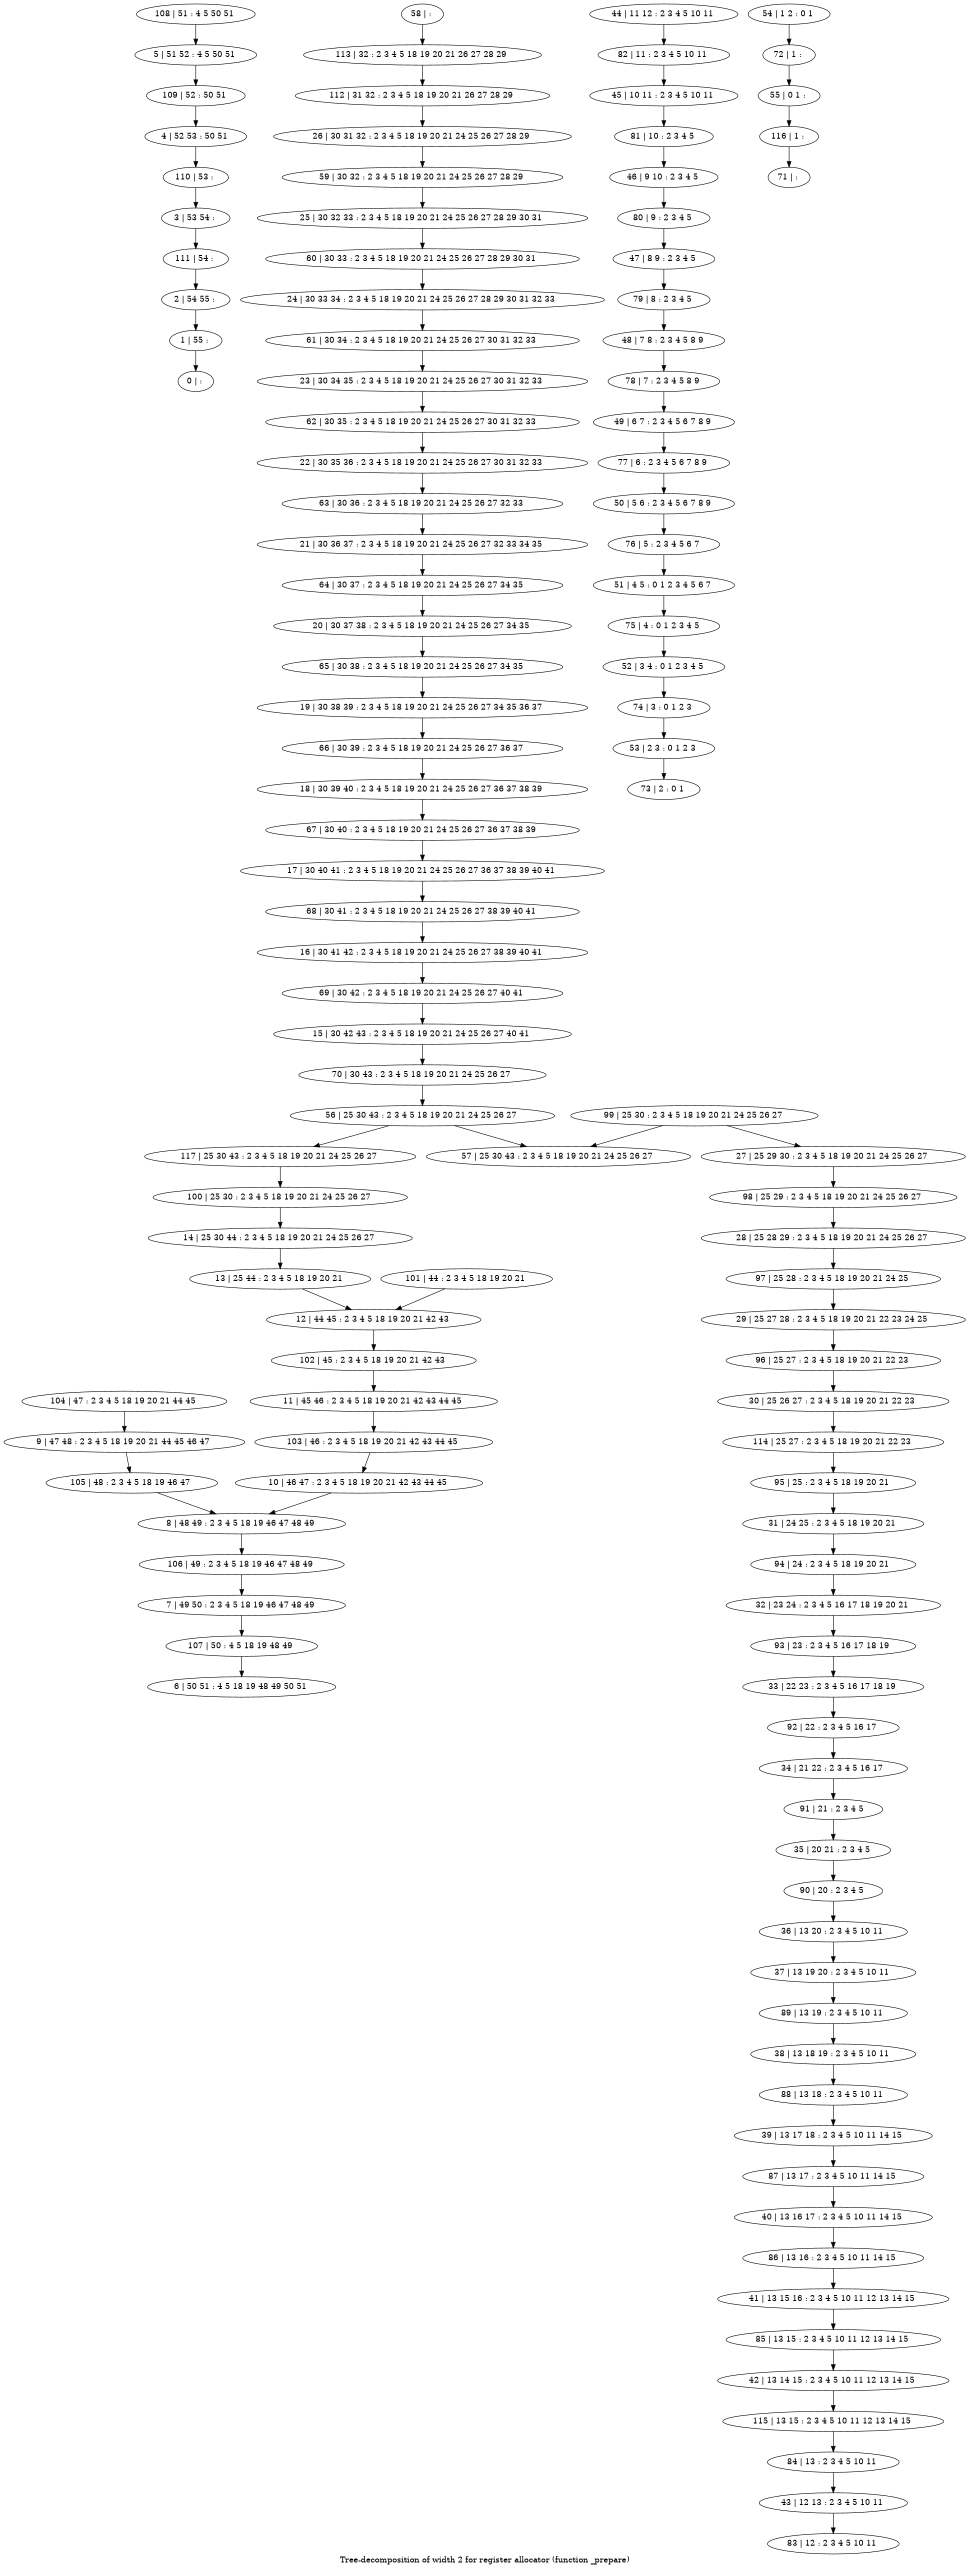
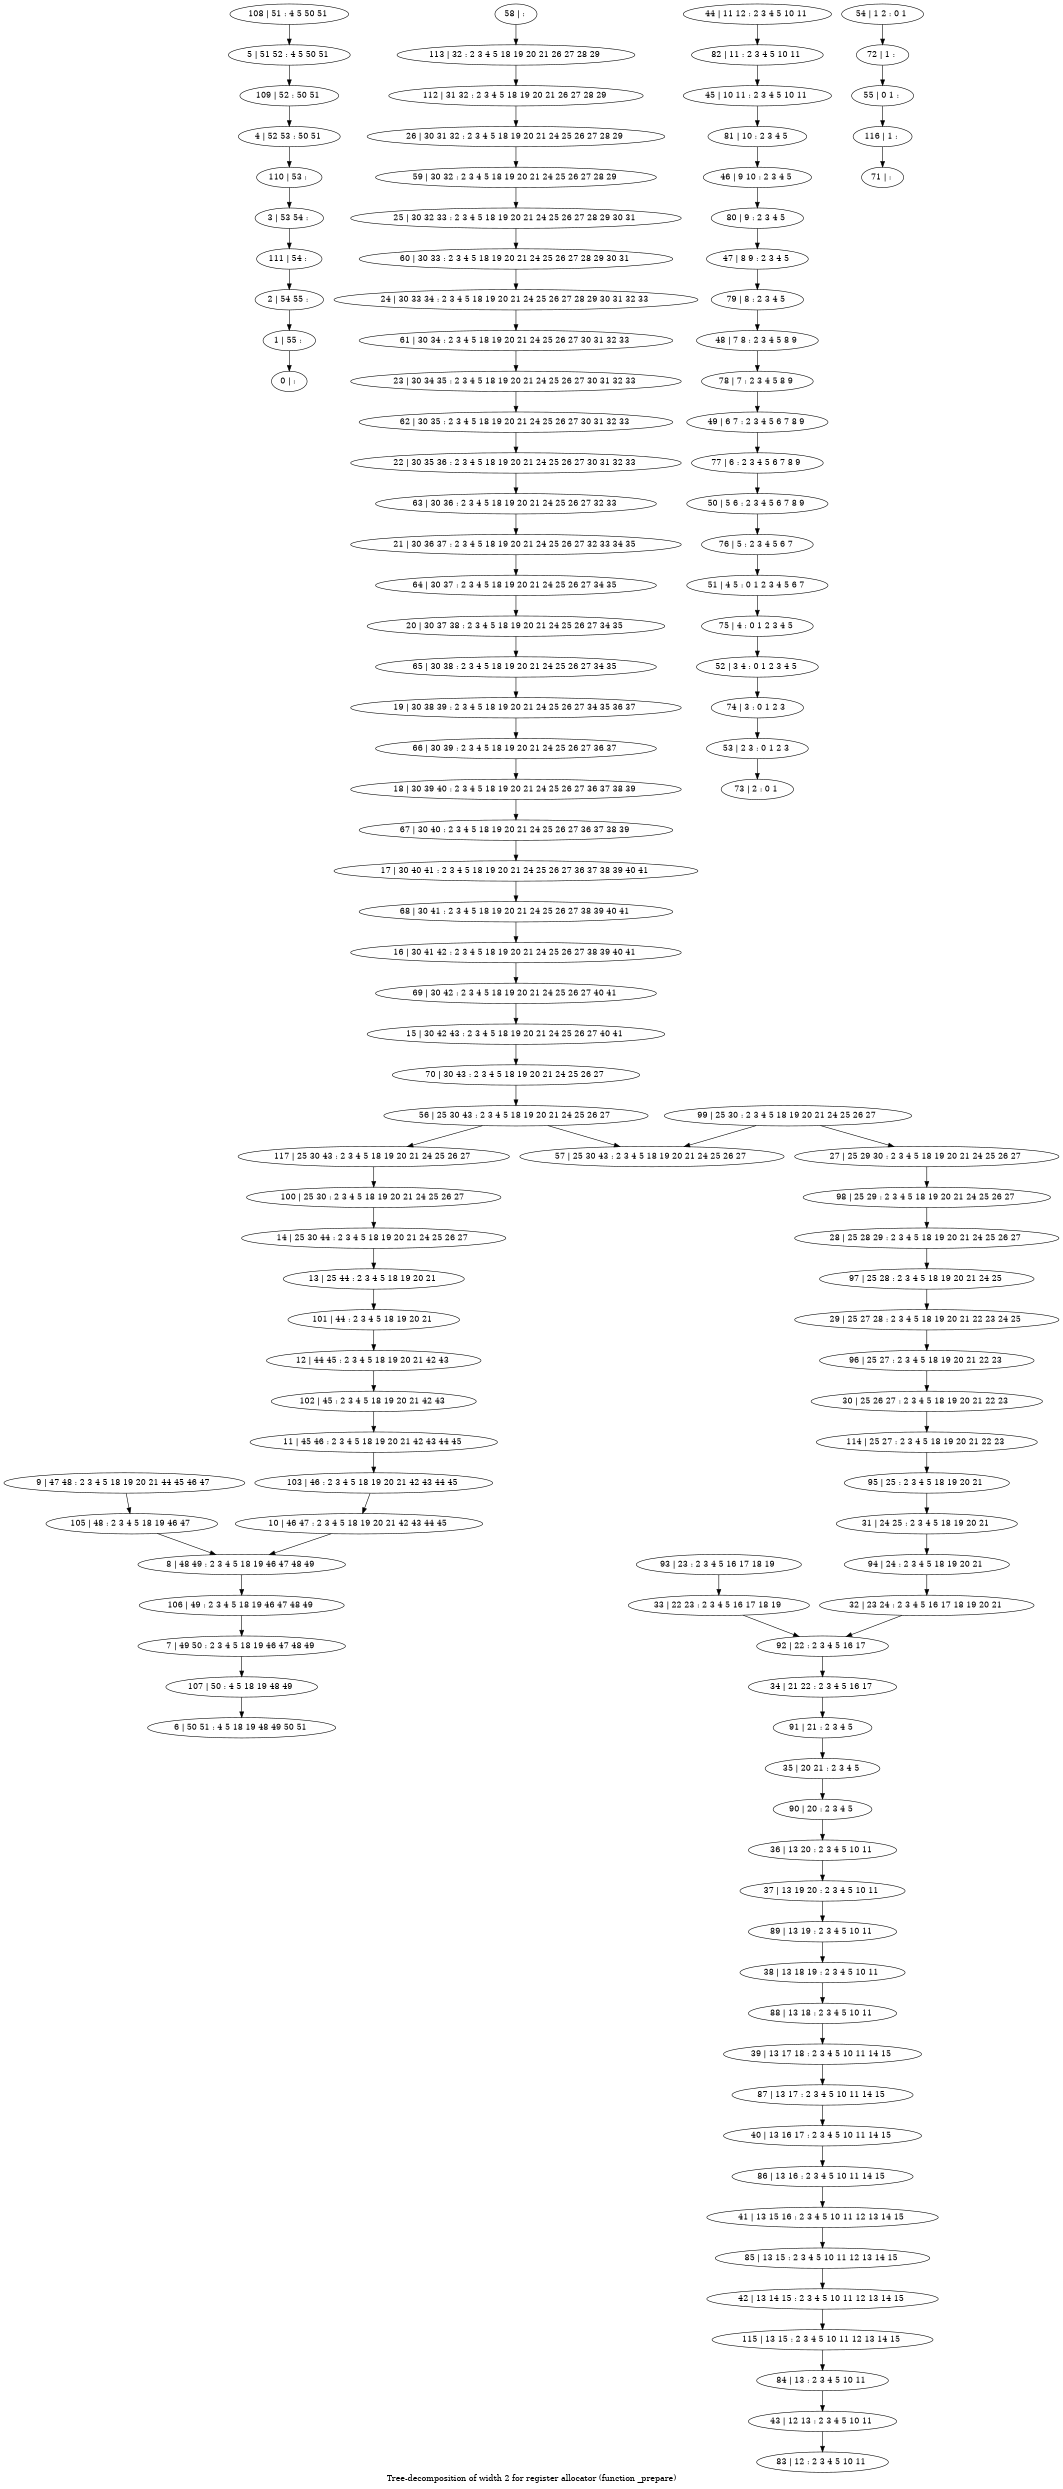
edge "13 | 25 44 : 2 3 4 5 18 19 20 21" -> "12 | 44 45 : 2 3 4 5 18 19 20 21 42 43": now "13 | 25 44 : 2 3 4 5 18 19 20 21" -> "101 | 44 : 2 3 4 5 18 19 20 21"
node "104 | 47 : 2 3 4 5 18 19 20 21 44 45": removed
edge "32 | 23 24 : 2 3 4 5 16 17 18 19 20 21" -> "93 | 23 : 2 3 4 5 16 17 18 19": now "32 | 23 24 : 2 3 4 5 16 17 18 19 20 21" -> "92 | 22 : 2 3 4 5 16 17"
